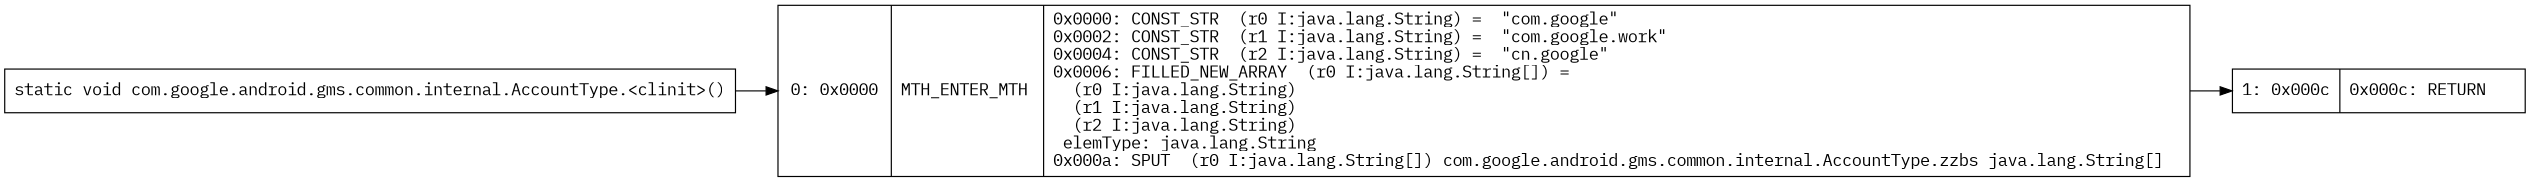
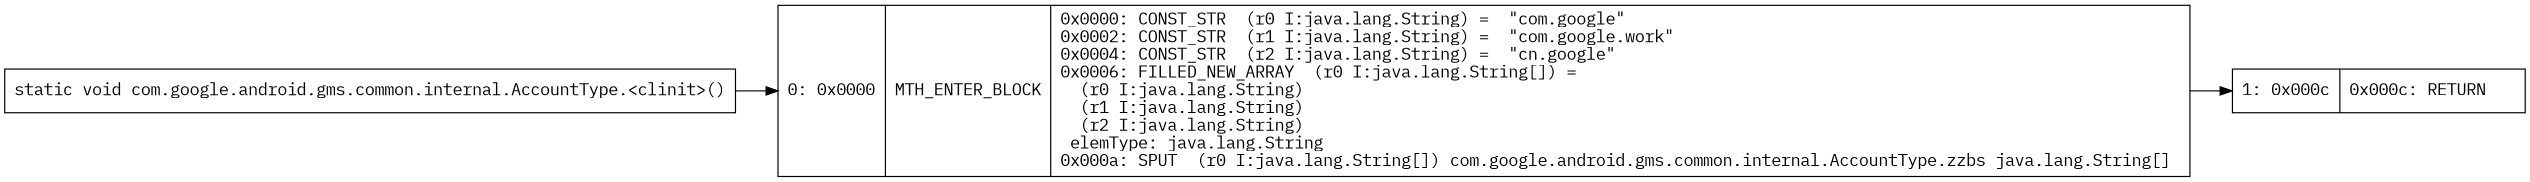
node "0: 0x0000": text "MTH_ENTER_MTH" -> "MTH_ENTER_BLOCK"
